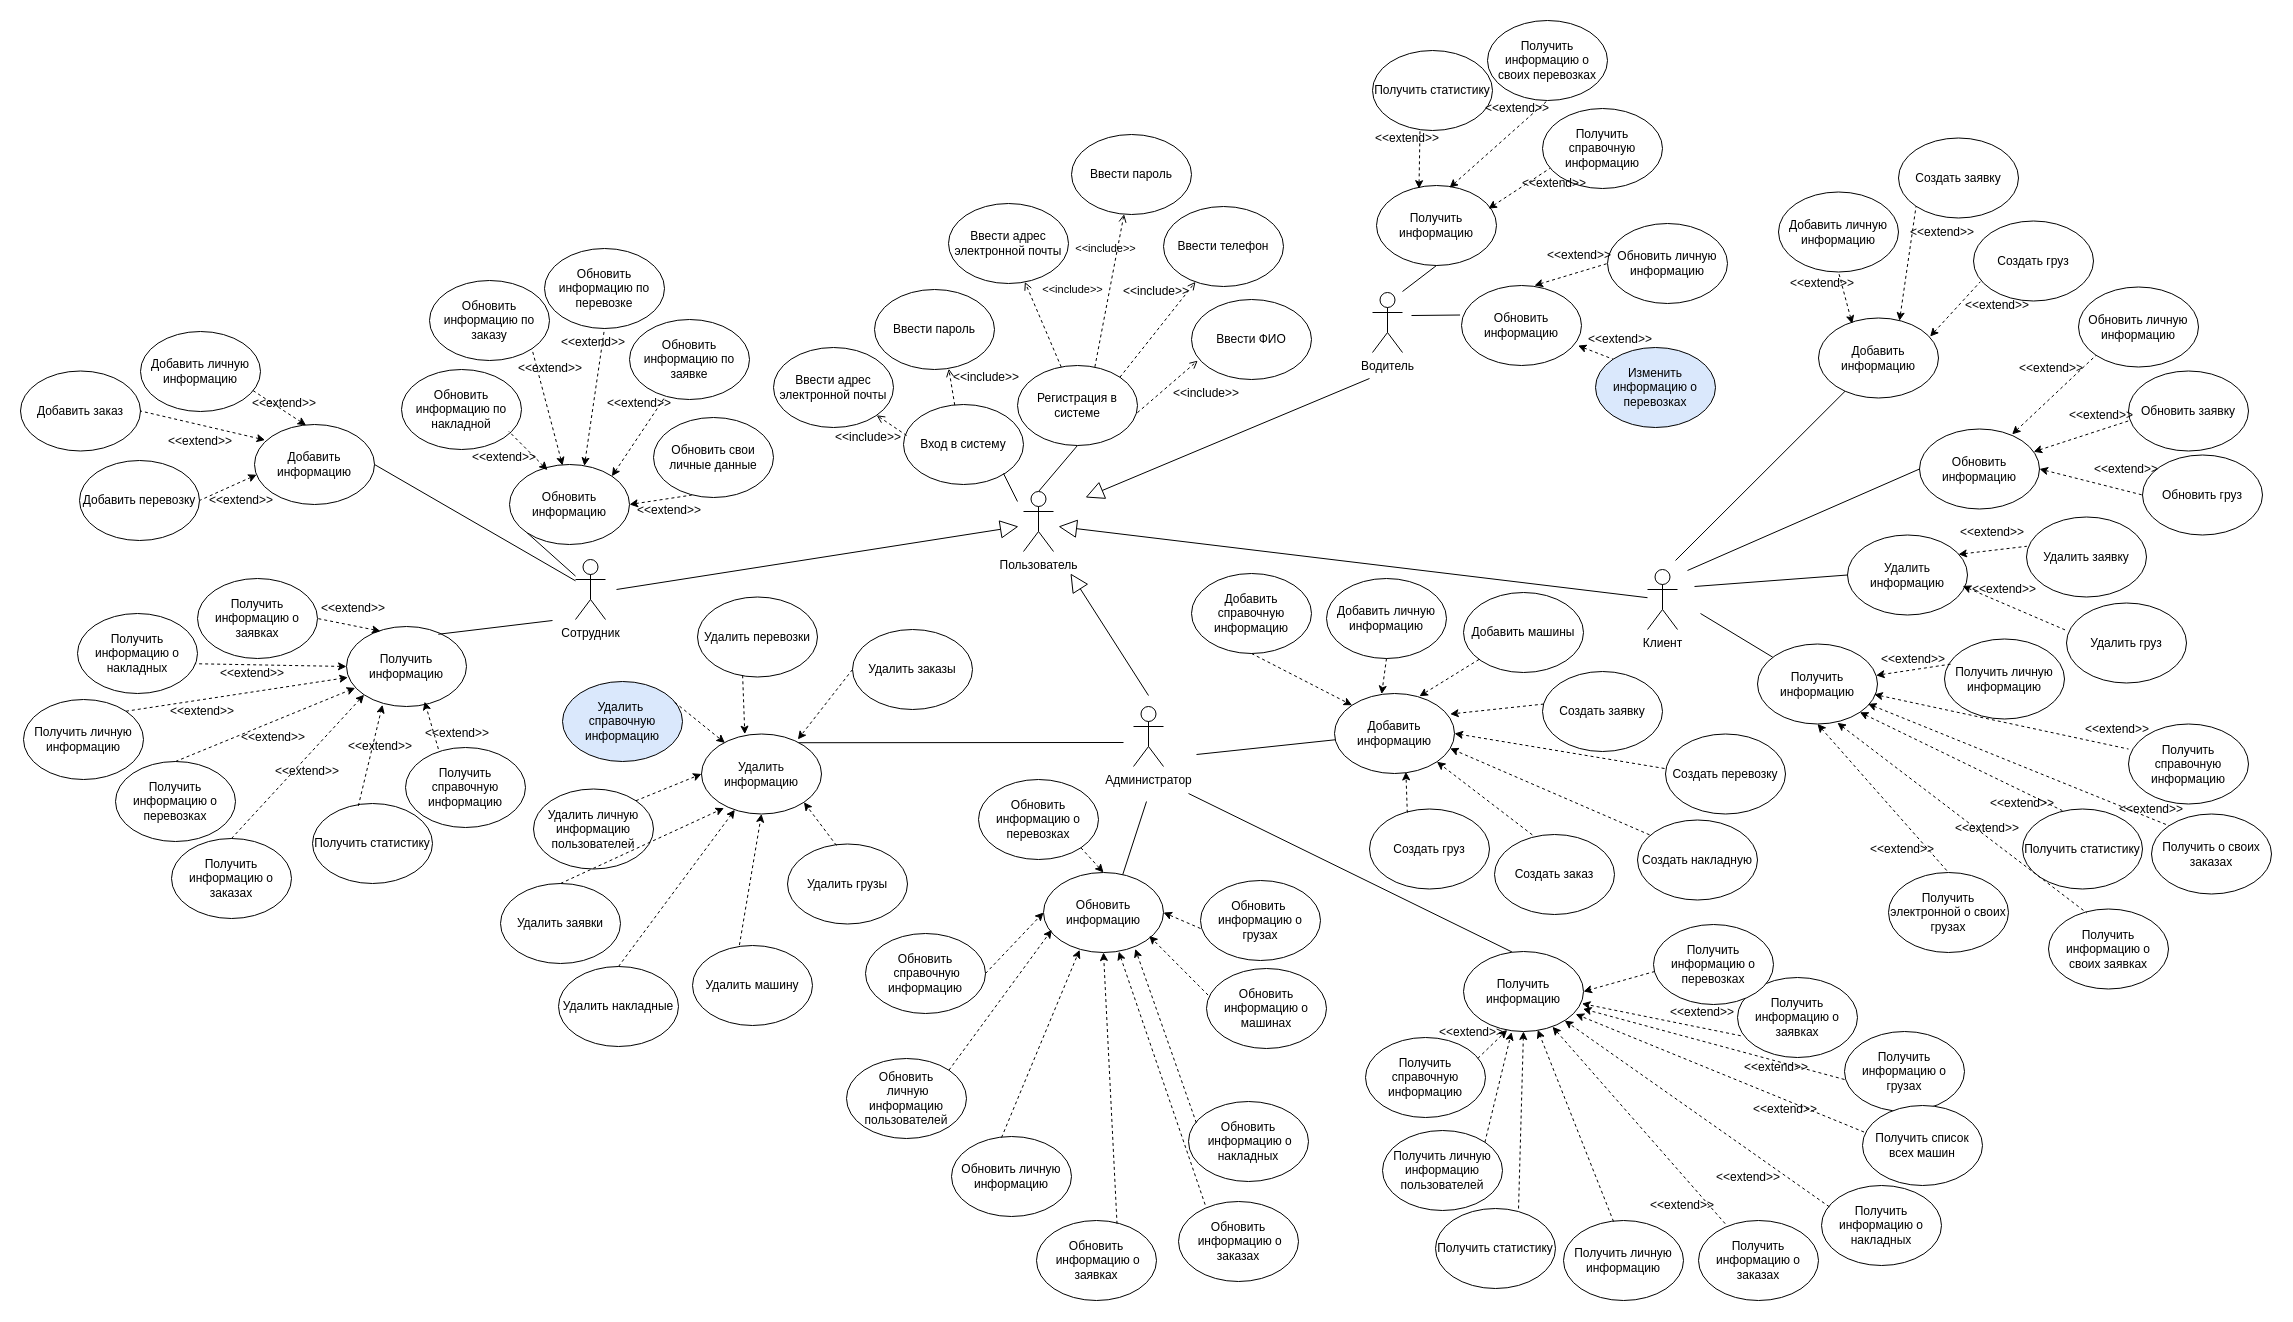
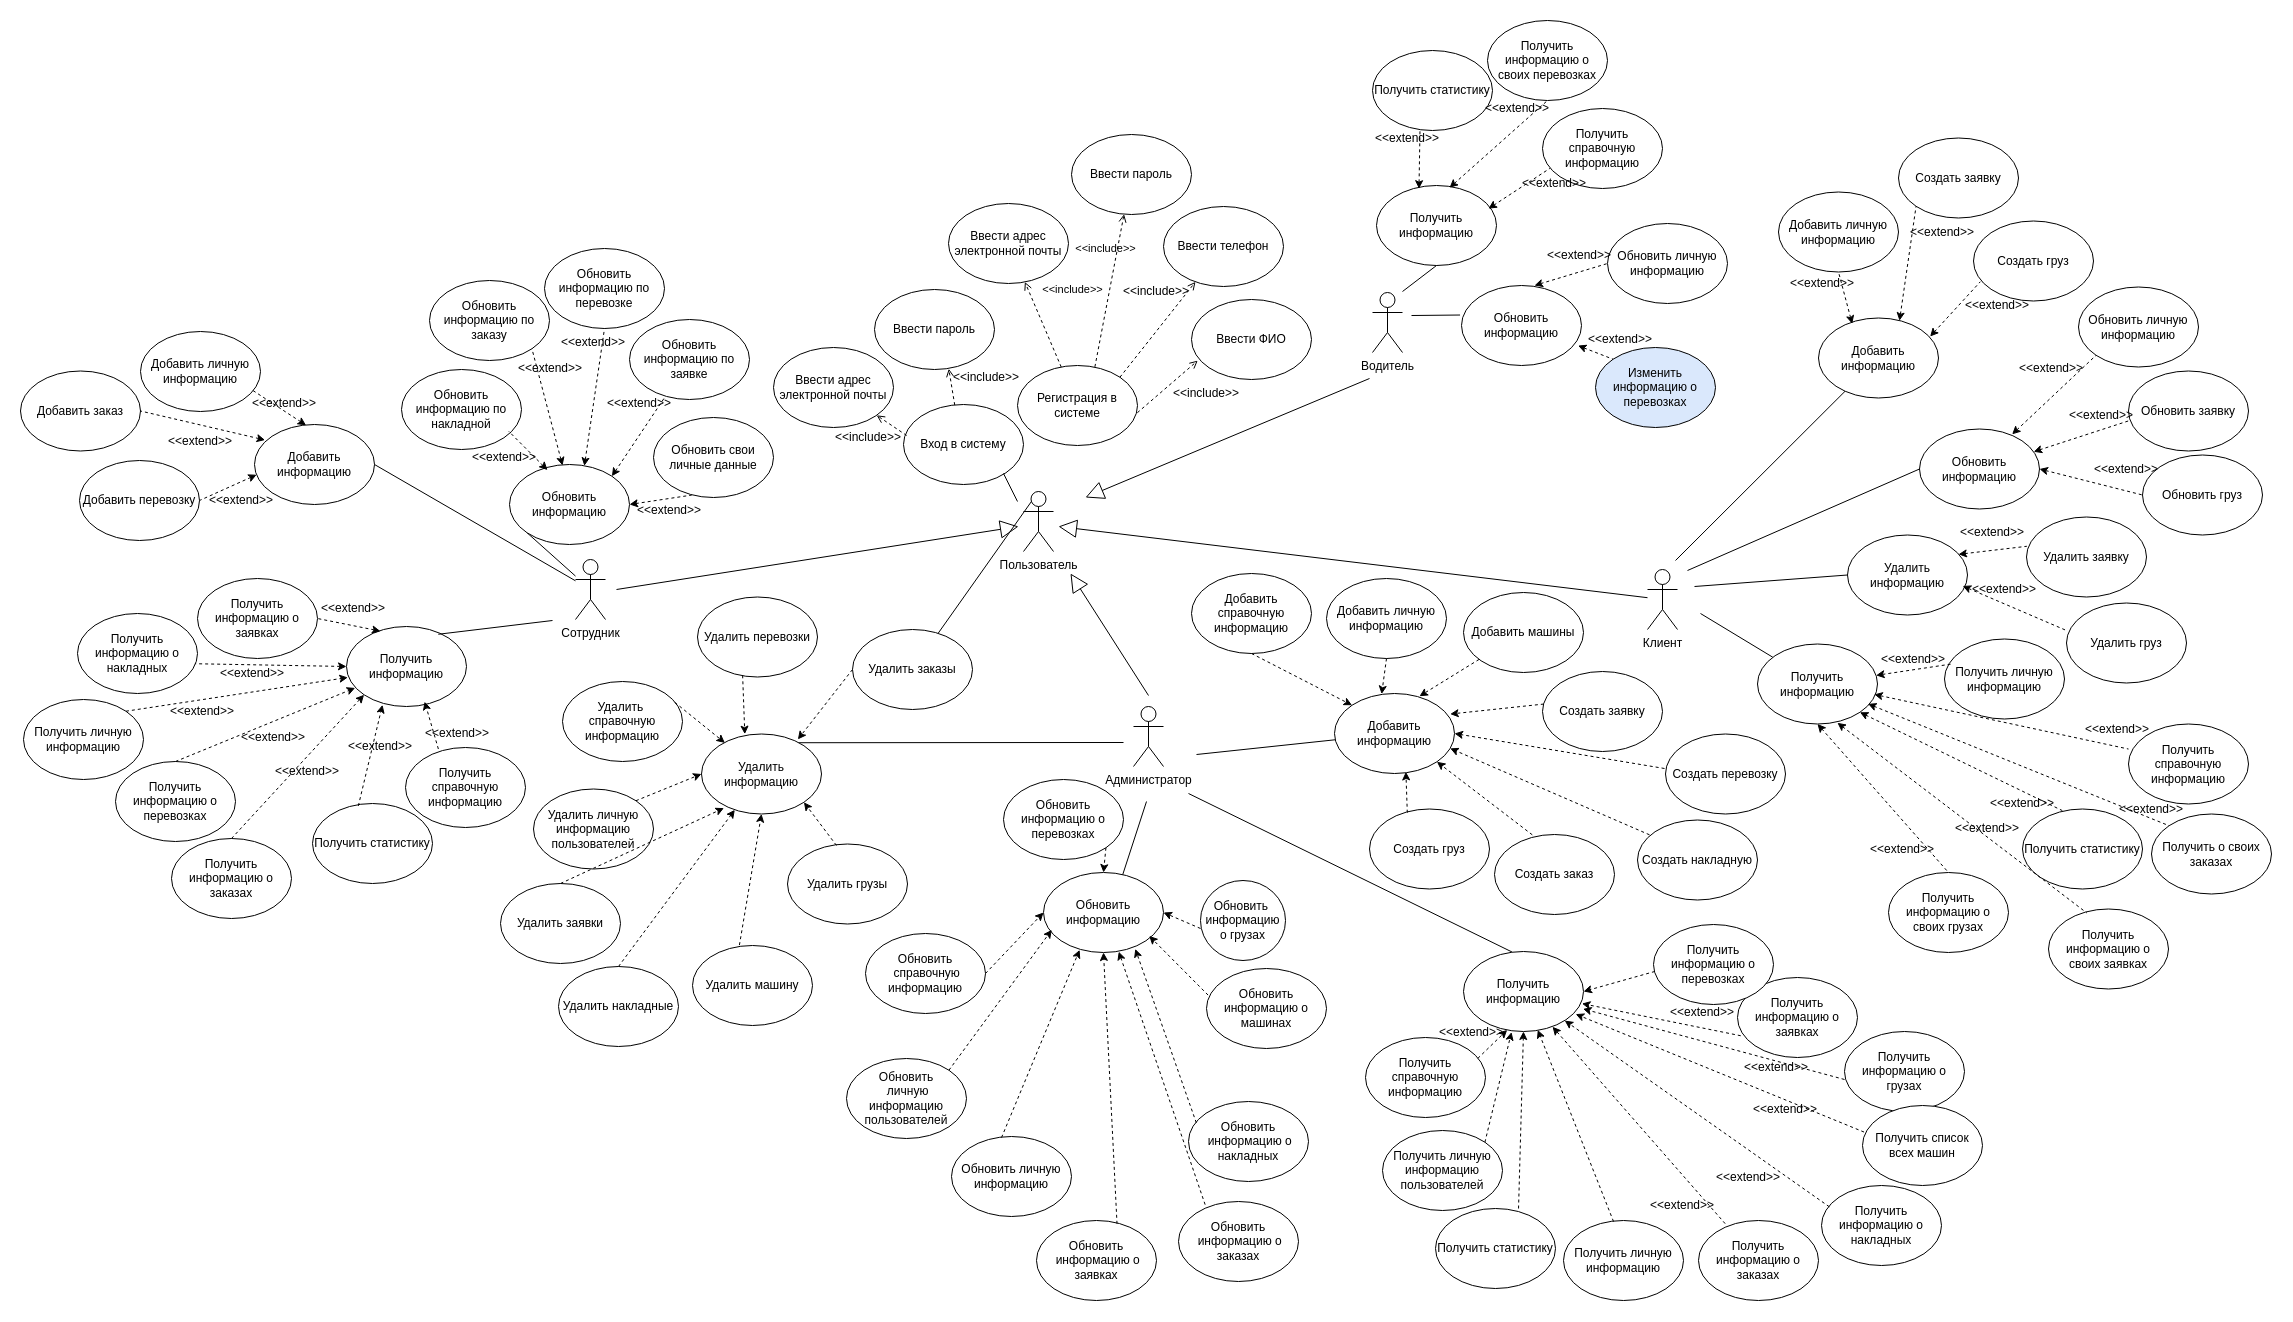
edge "Регистрация в системе" -- "Пользователь": now "Удалить заказы" -- "Пользователь"
node "Удалить справочную информацию": fillcolor #dae8fc -> #ffffff
node "Обновить информацию о перевозках": moved (1039, 820) -> (1064, 820)
node "Получить электронной о своих грузах": label "Получить электронной о своих грузах" -> "Получить информацию о своих грузах"
node "Обновить информацию о грузах": size 120x80 -> 85x80
